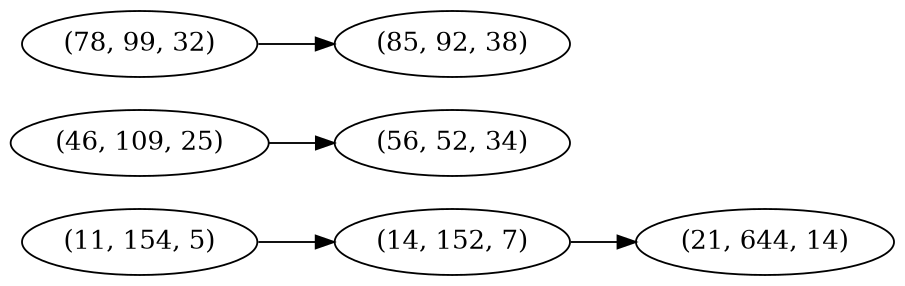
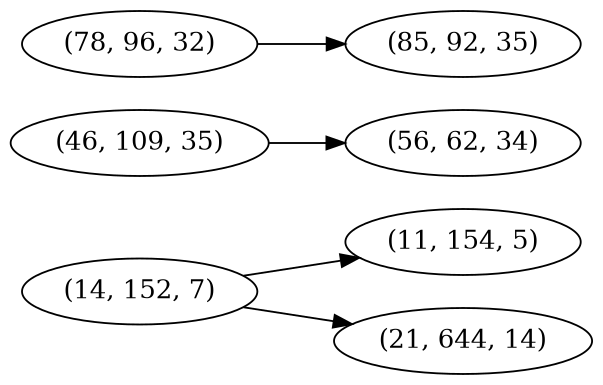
node "(78, 99, 32)": label "(78, 99, 32)" -> "(78, 96, 32)"
node "(85, 92, 38)": label "(85, 92, 38)" -> "(85, 92, 35)"
node "(46, 109, 25)": label "(46, 109, 25)" -> "(46, 109, 35)"
node "(56, 52, 34)": label "(56, 52, 34)" -> "(56, 62, 34)"
edge "(11, 154, 5)" -> "(14, 152, 7)": reversed
